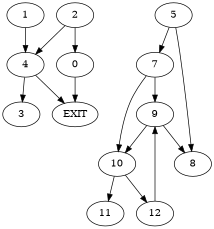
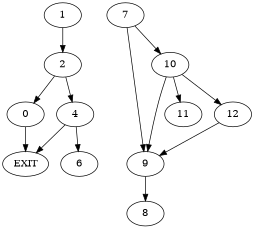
node "5": removed
edge "1" -> "4": now "1" -> "2"
node "3": label "3" -> "6"
edge "9" -> "10": reversed
